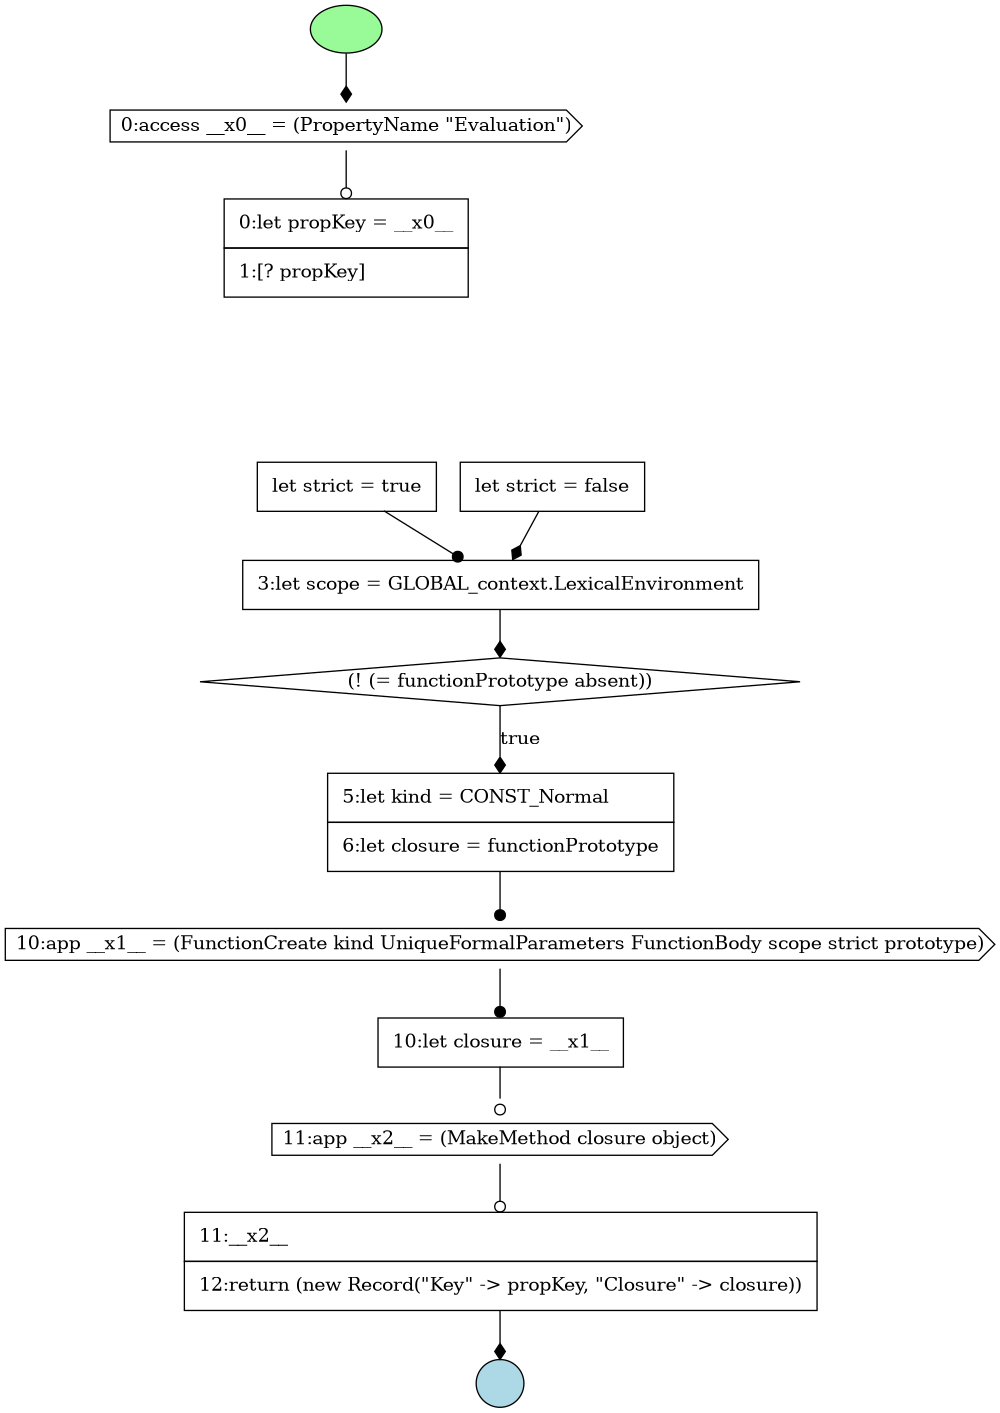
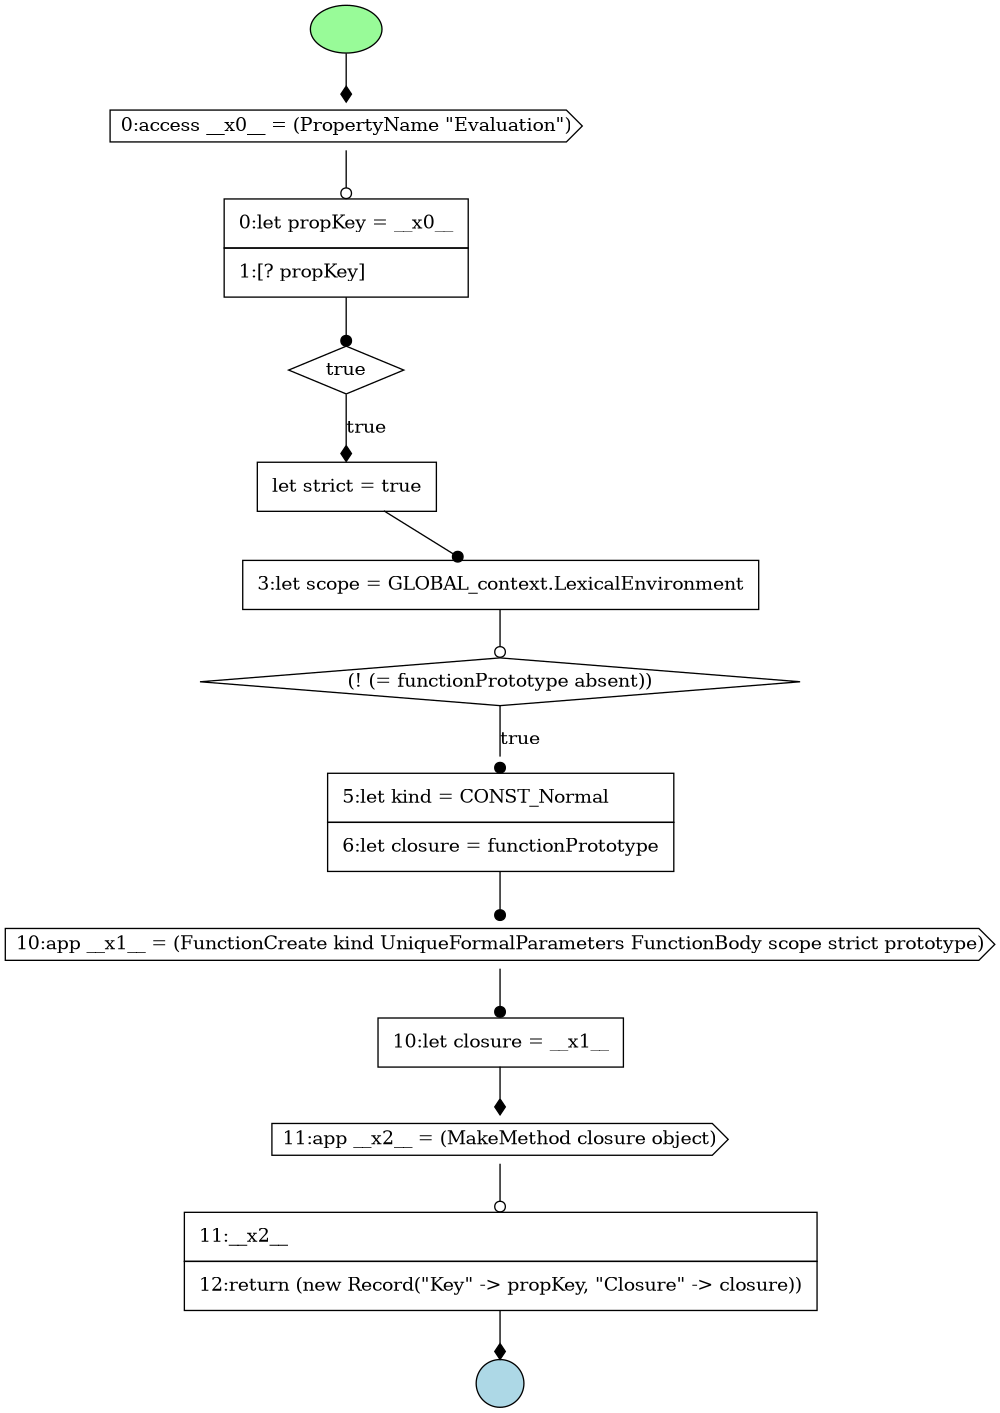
node "true": added
node "let strict = false": removed
edge "3:let scope = GLOBAL_context.LexicalEnvironment" -> "(! (= functionPrototype absent))": arrowhead diamond -> odot
edge "(! (= functionPrototype absent))" -> "5:let kind = CONST_Normal": arrowhead diamond -> dot
edge "10:let closure = __x1__" -> "11:app __x2__ = (MakeMethod closure object)": arrowhead odot -> diamond
